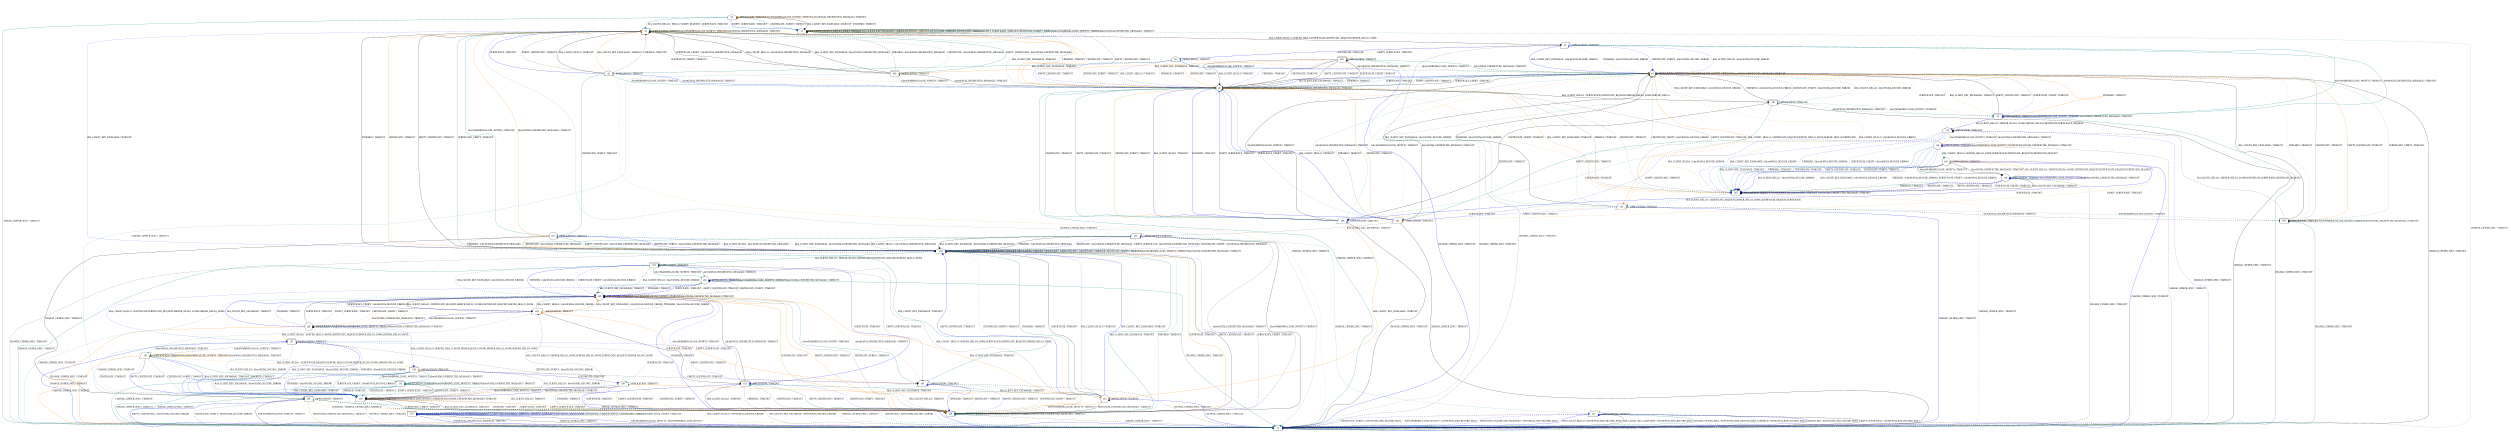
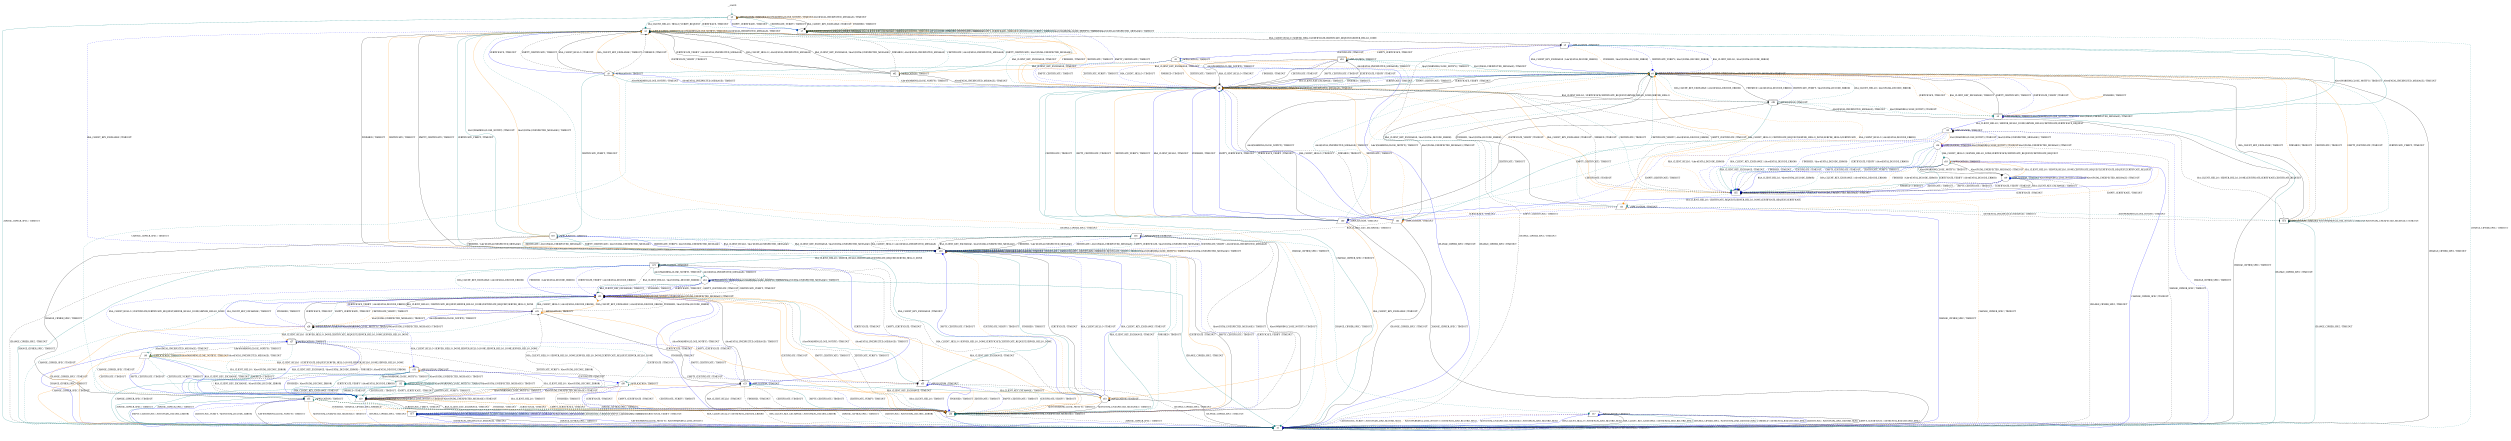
node "__start0": added
edge "s33" -> "s1": color blue -> black
